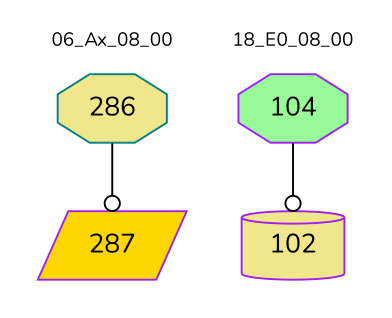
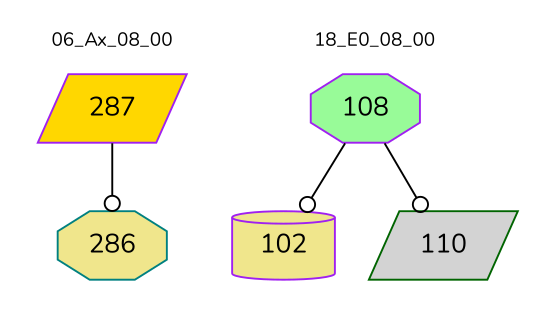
node "104": label "104" -> "108"
edge "286" -> "287": reversed
node "110": added
